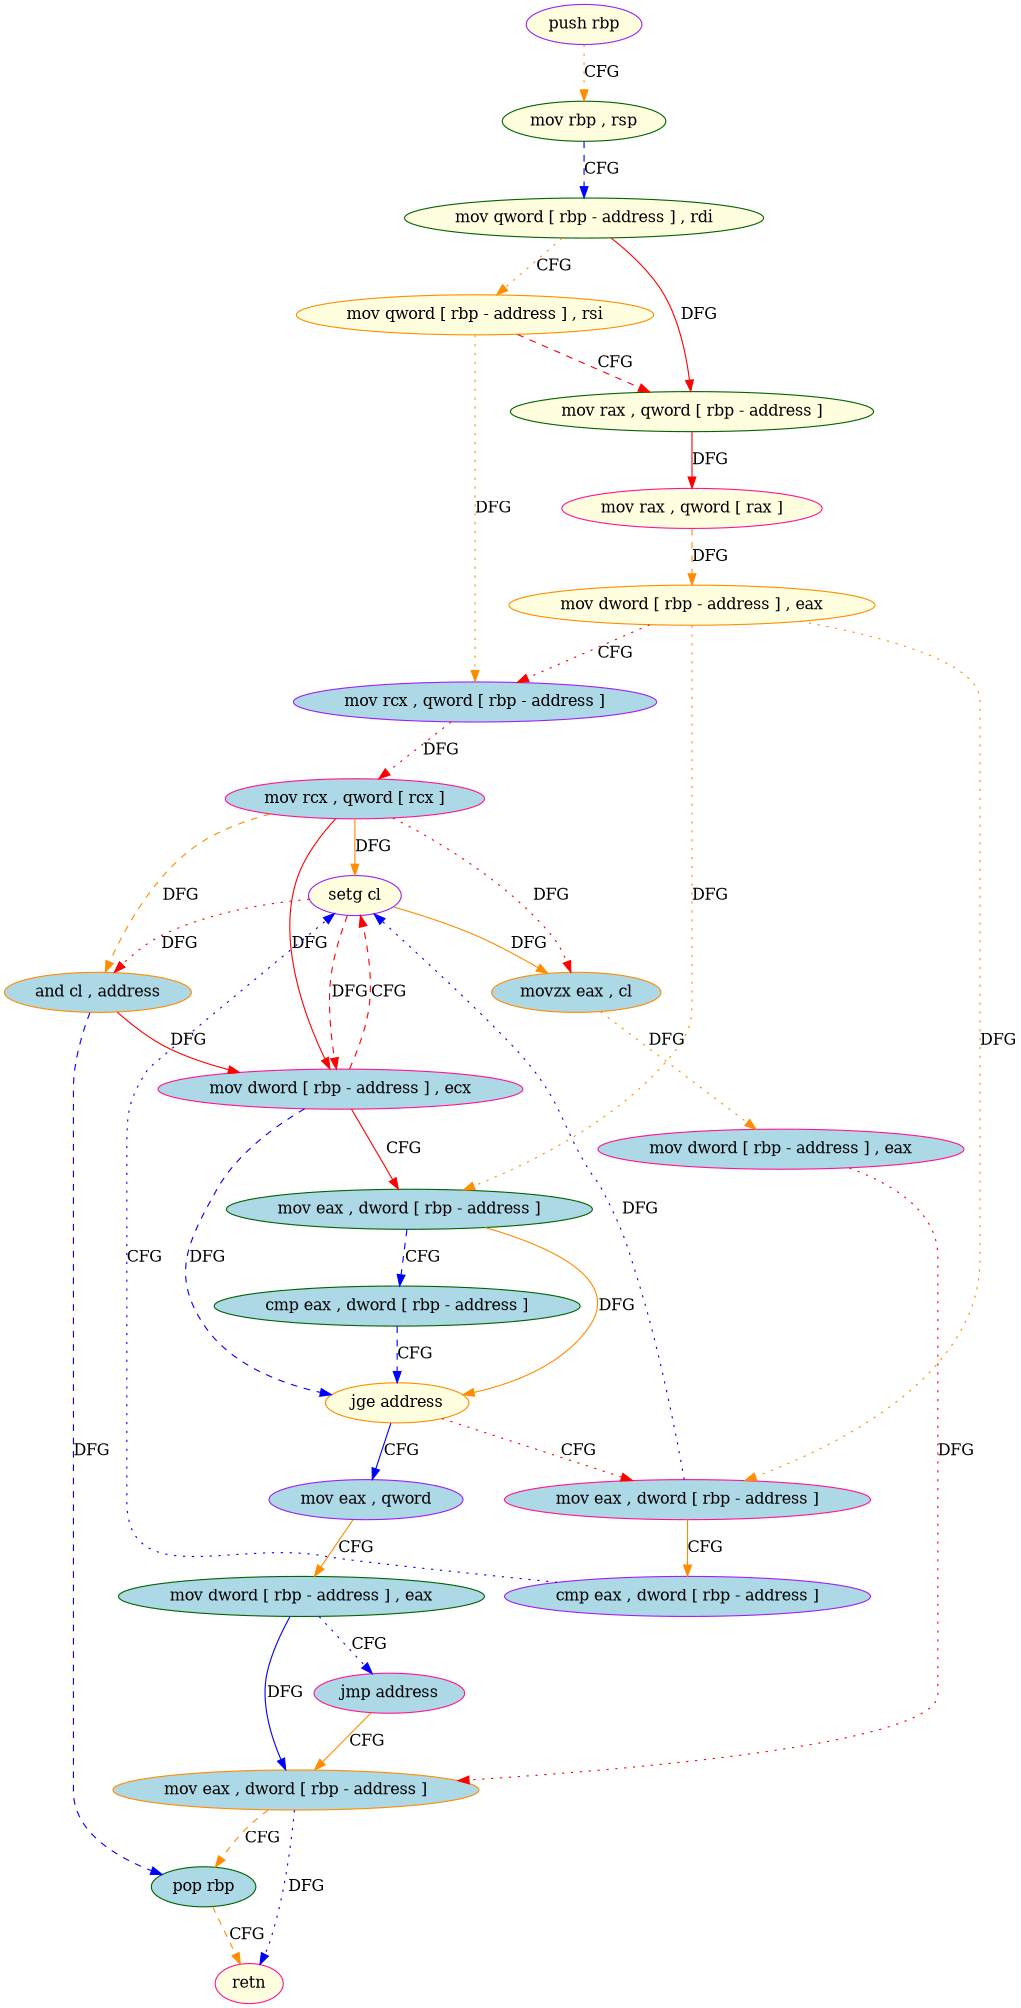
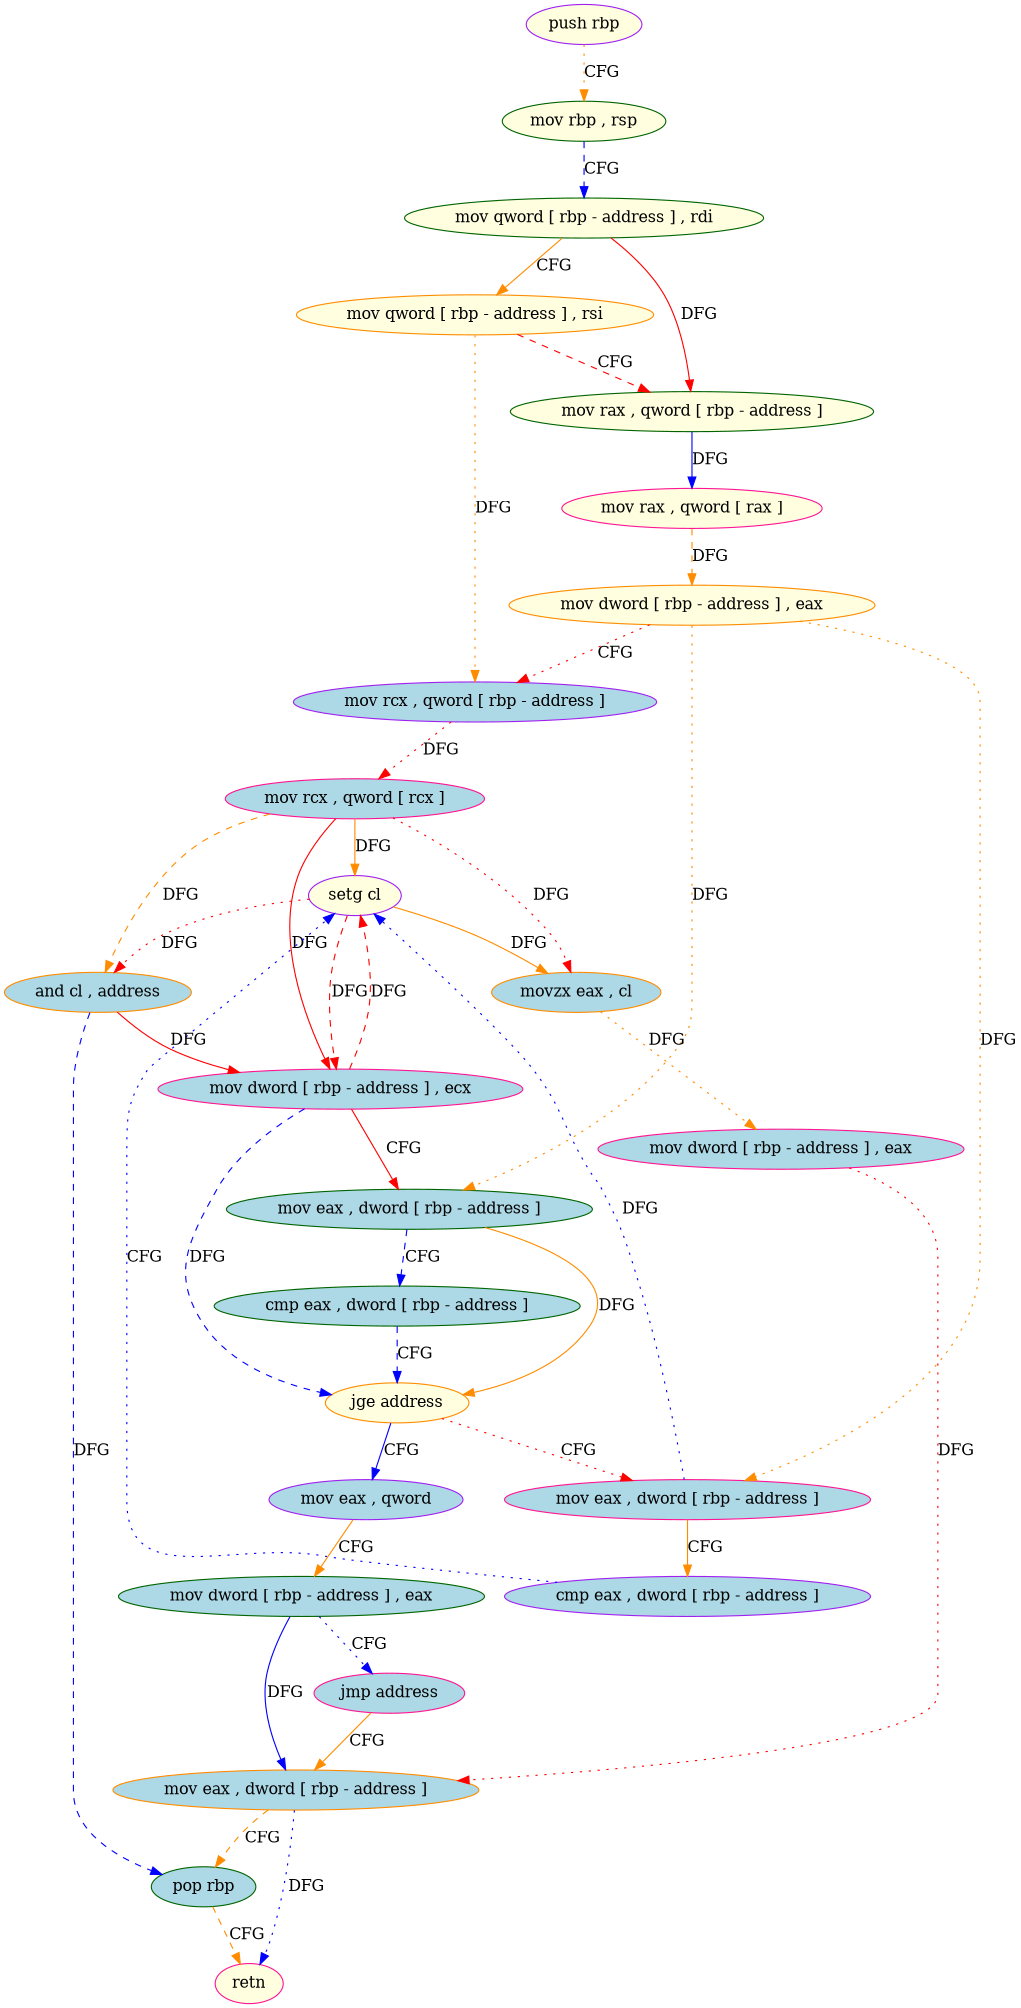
edge "mov qword [ rbp - address ] , rdi" -> "mov qword [ rbp - address ] , rsi": style dotted -> solid
edge "mov rax , qword [ rbp - address ]" -> "mov rax , qword [ rax ]": color red -> blue
edge "mov dword [ rbp - address ] , ecx" -> "setg cl": label "CFG" -> "DFG"
